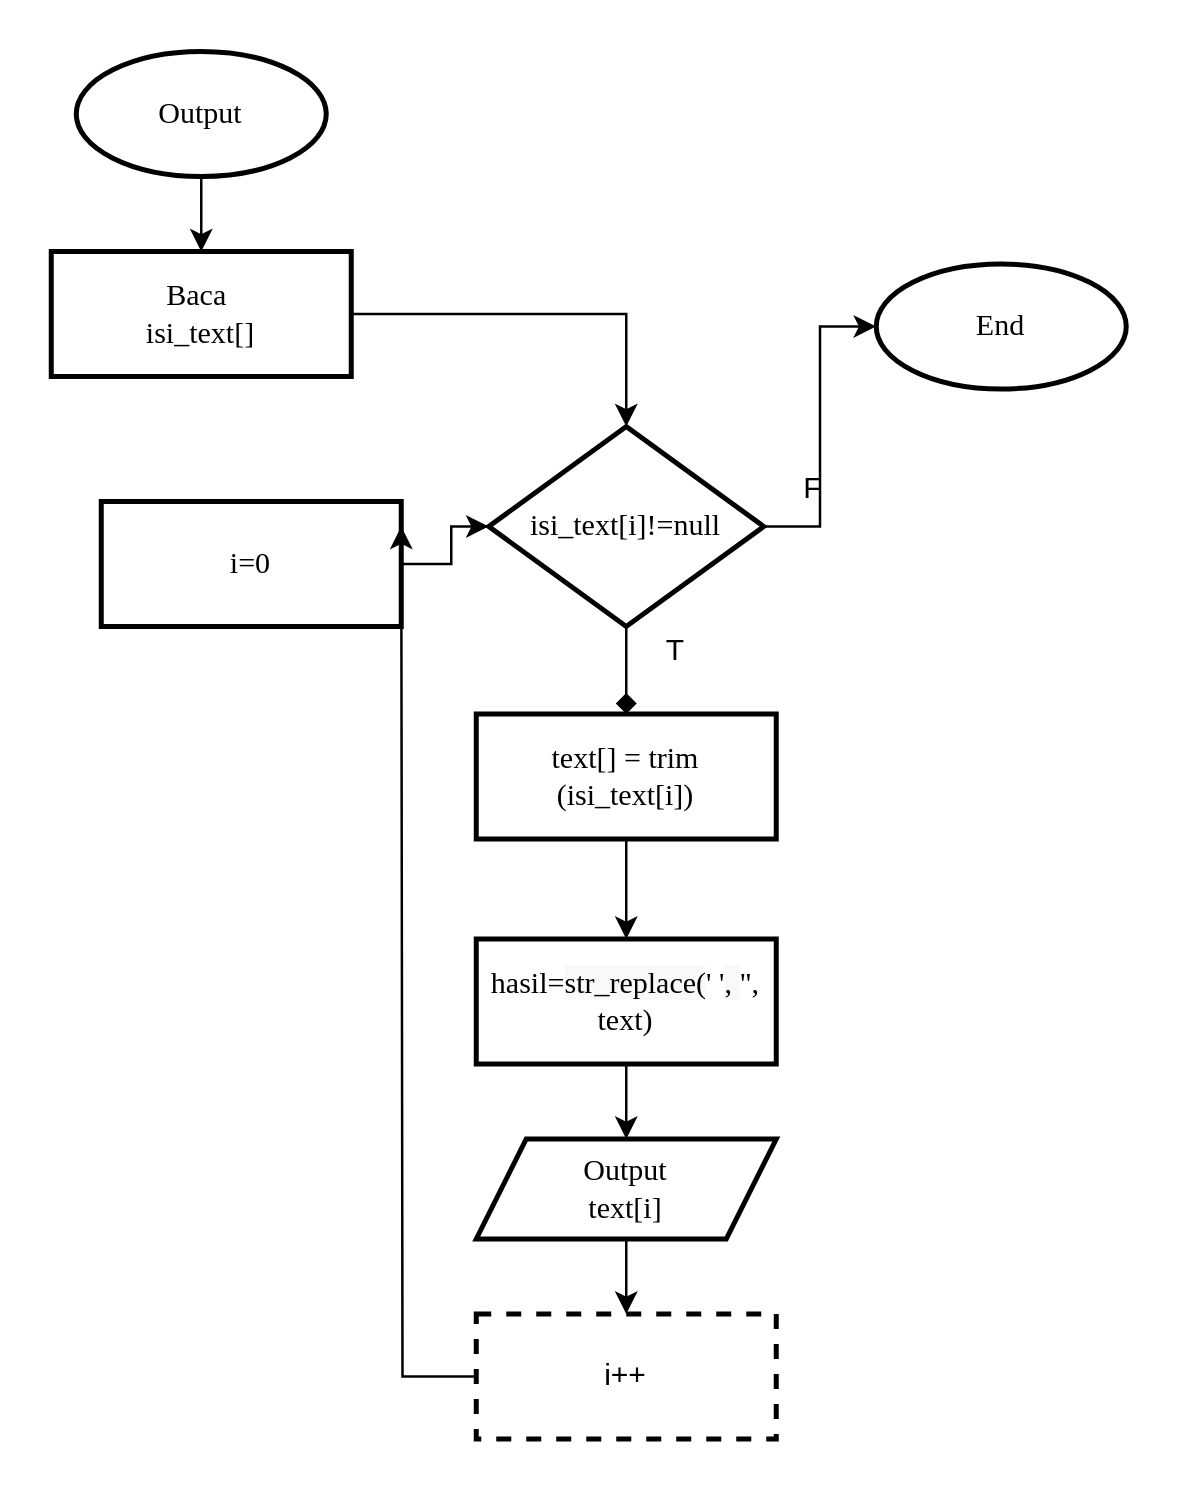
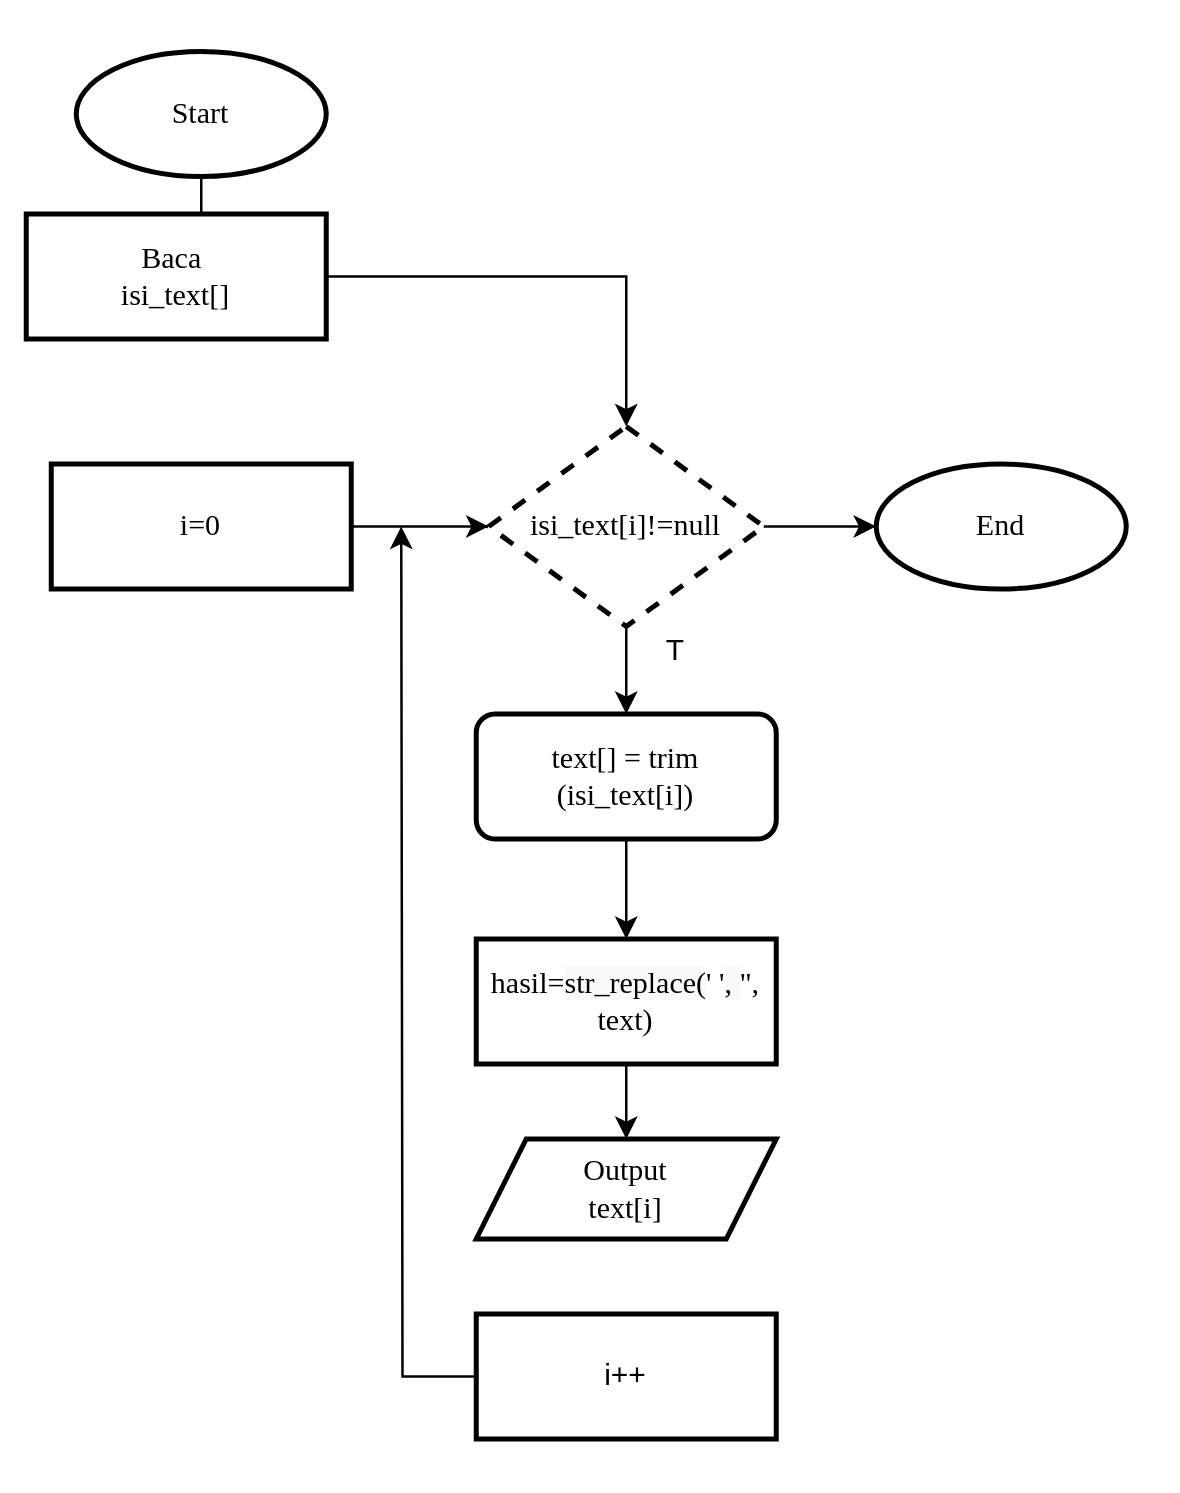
node "Output": label "Output" -> "Start"
node "Baca isi_text[]": moved (201, 314) -> (176, 276)
node "End": moved (1001, 326) -> (1001, 526)
node "F": removed
node "isi_text[i]!=null": style solid -> dashed
node "i=0": moved (251, 564) -> (201, 526)
edge "isi_text[i]!=null" -> "text[] = trim (isi_text[i])": arrowhead diamond -> classic
node "text[] = trim (isi_text[i])": shape rectangle -> rounded rectangle
edge "Output text[i]" -> "i++": removed
node "i++": style dashed -> solid
